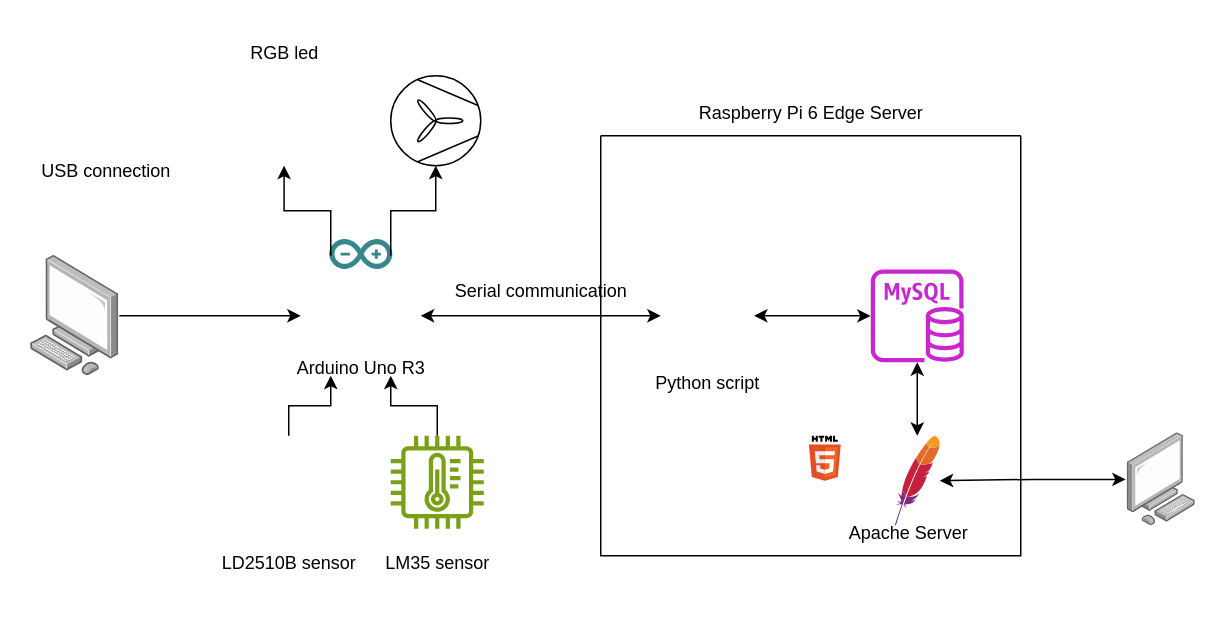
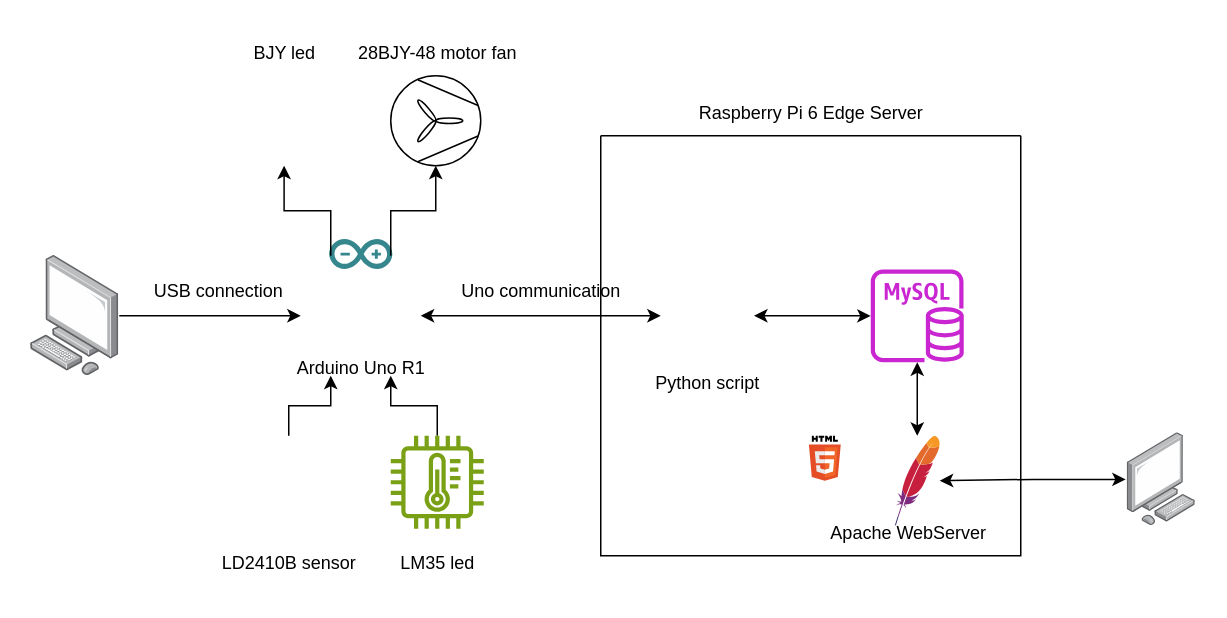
node "RGB led": label "RGB led" -> "BJY led"
node "28BJY-48 motor fan": added
node "USB connection": moved (106, 172) -> (218, 292)
node "Serial communication": label "Serial communication" -> "Uno communication"
node "Arduino Uno R3": label "Arduino Uno R3" -> "Arduino Uno R1"
node "Apache Server": label "Apache Server" -> "Apache WebServer"
node "LD2510B sensor": label "LD2510B sensor" -> "LD2410B sensor"
node "LM35 sensor": label "LM35 sensor" -> "LM35 led"
